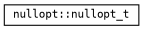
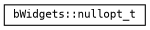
node "nullopt::nullopt_t": label "nullopt::nullopt_t" -> "bWidgets::nullopt_t"
